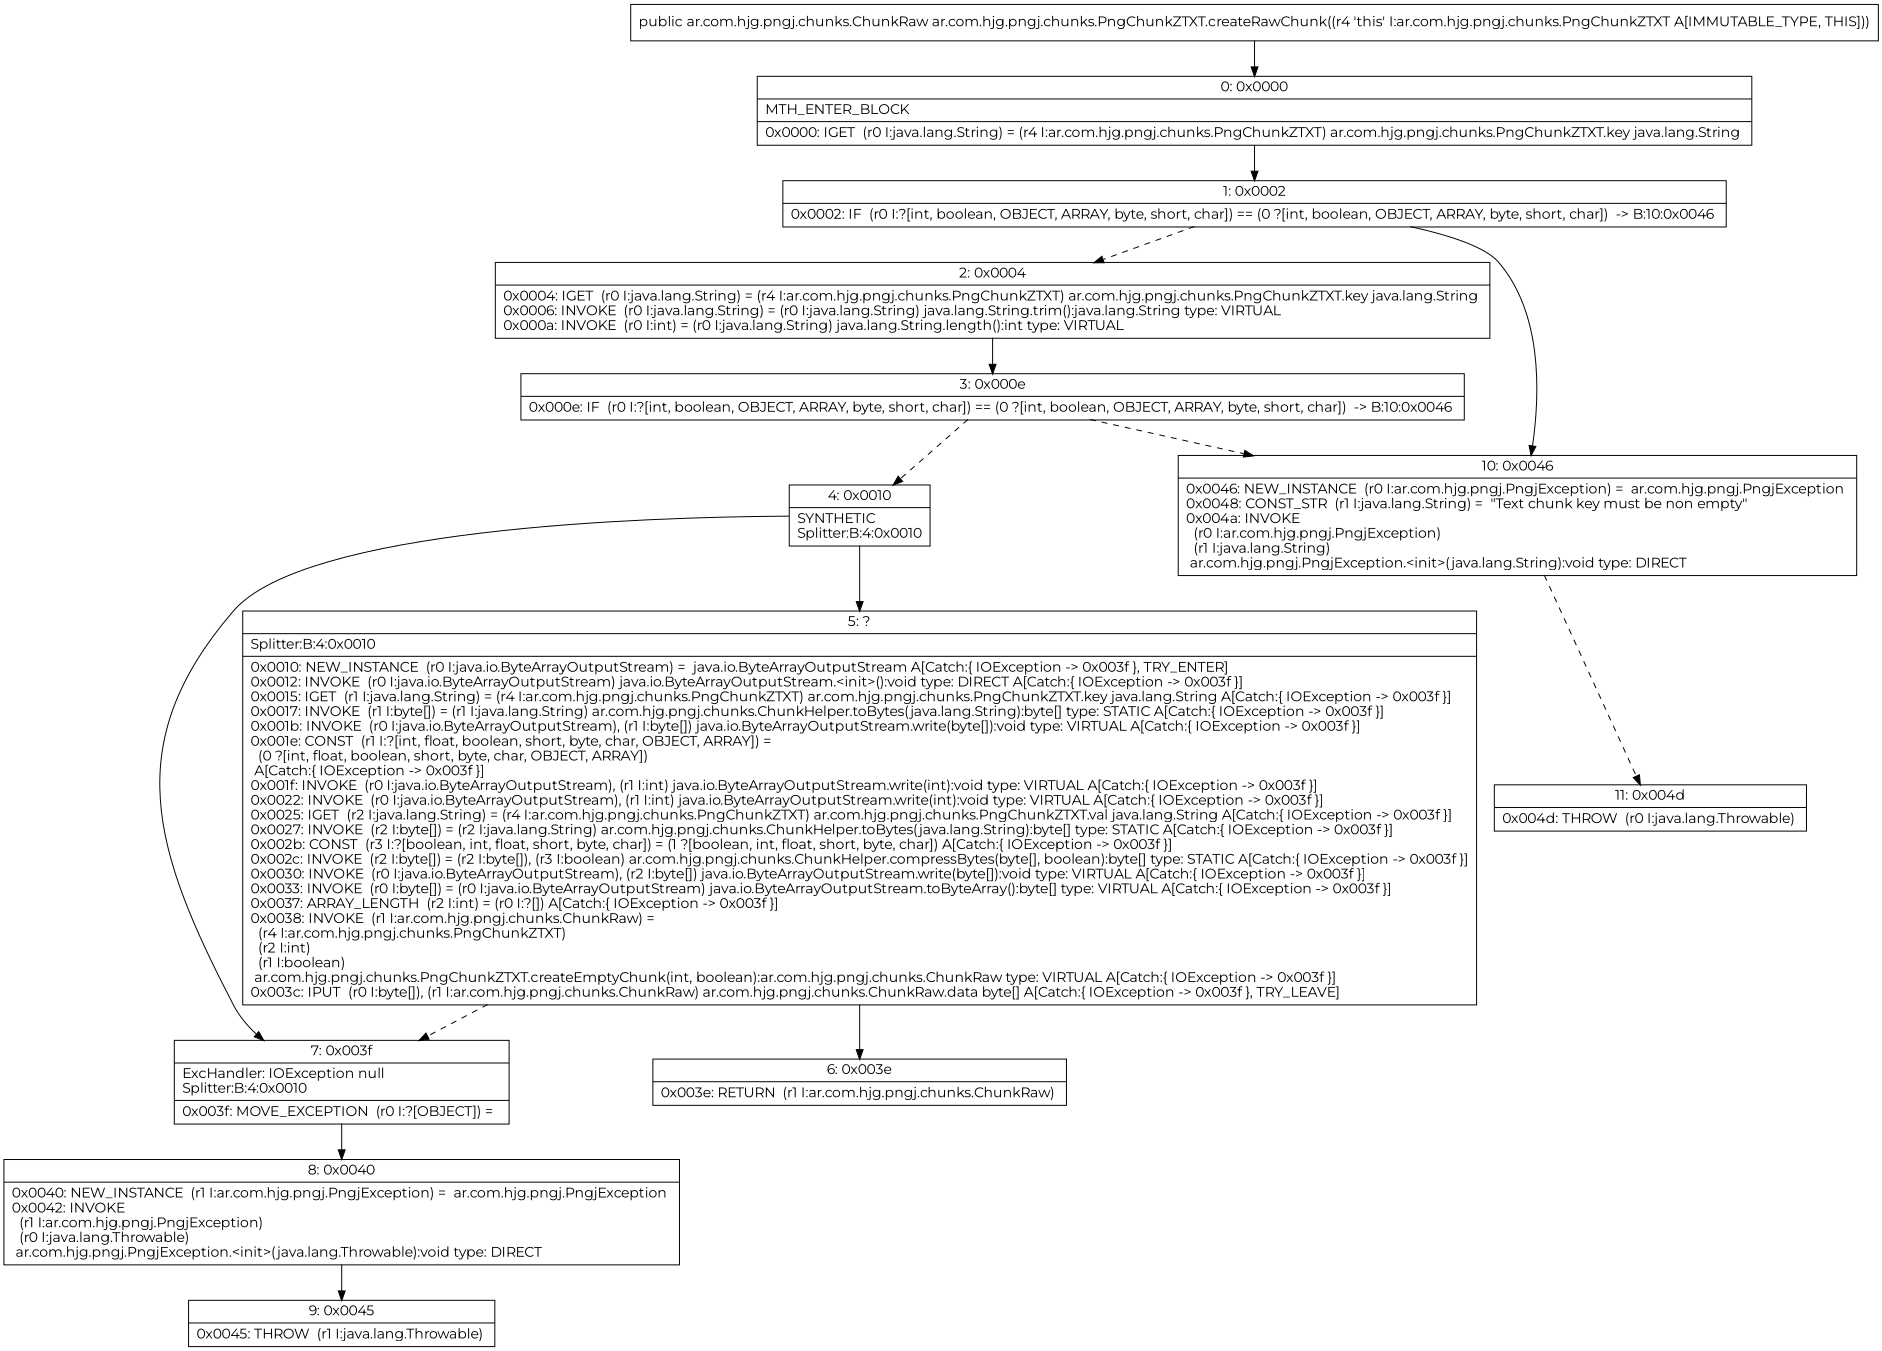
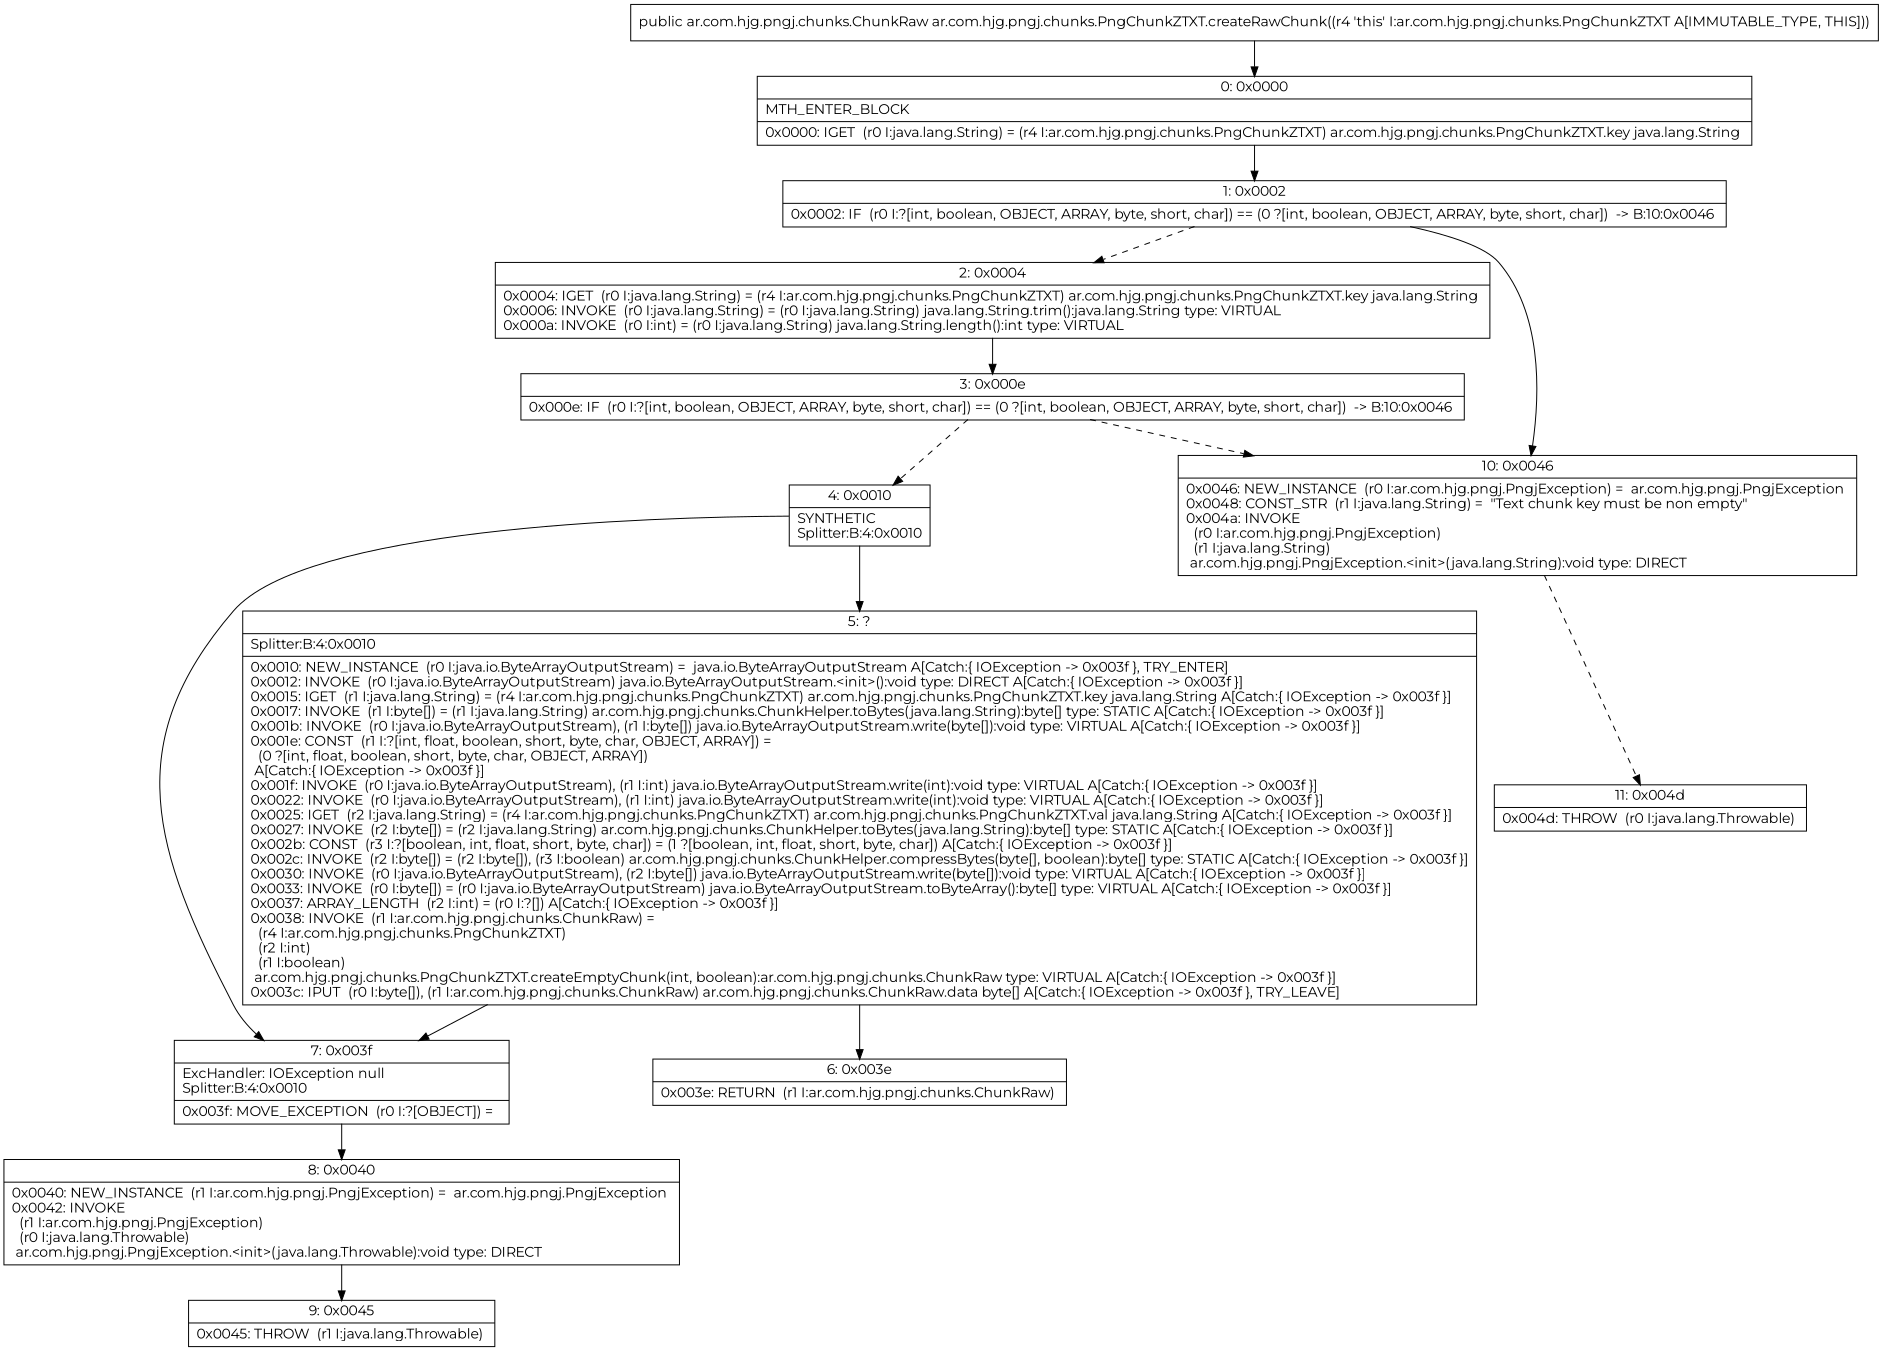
edge "5: ?" -> "7: 0x003f": style dashed -> solid
